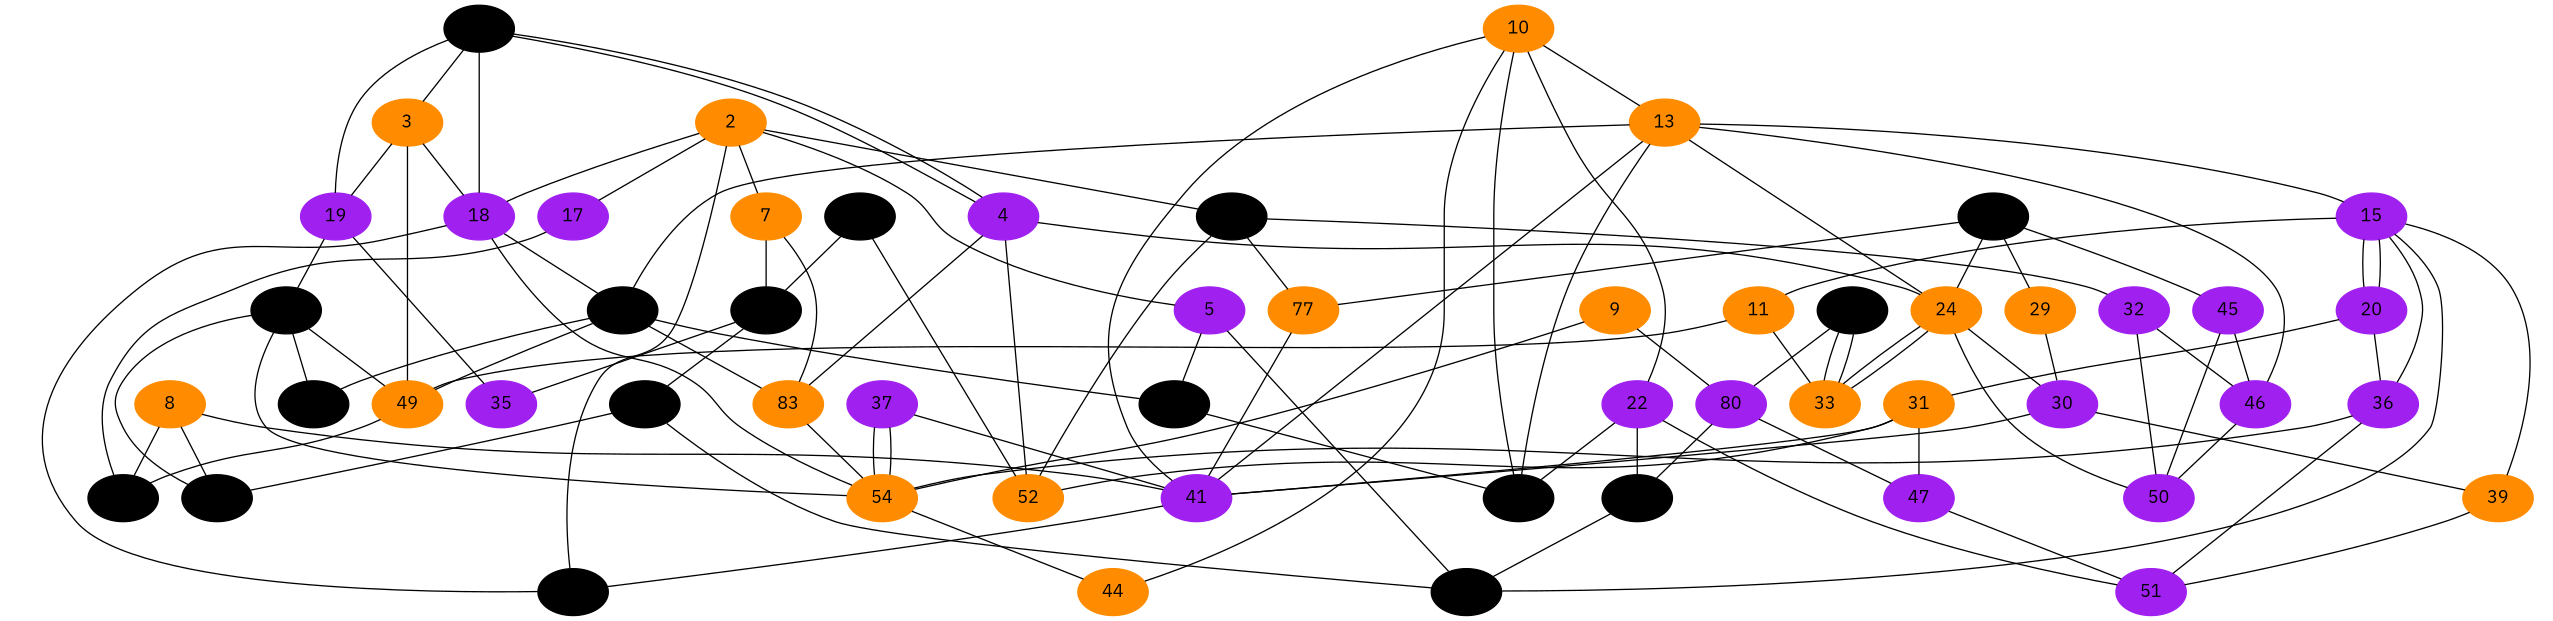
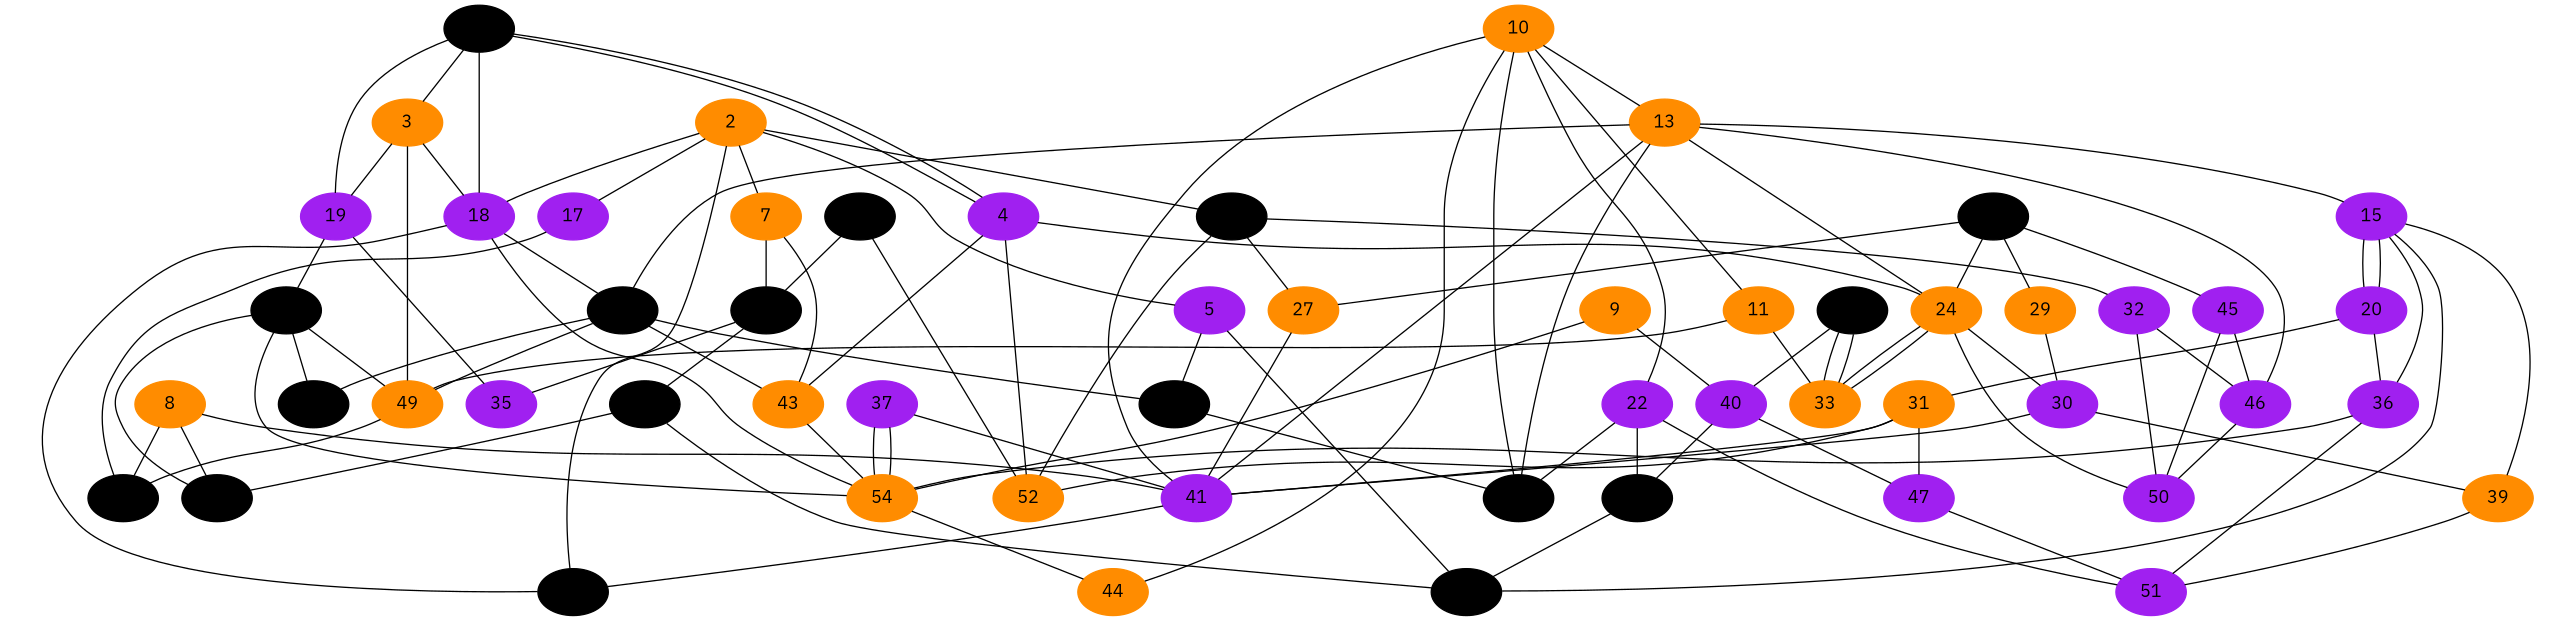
edge "15" -- "11": now "10" -- "11"
node "77": label "77" -> "27"
node "83": label "83" -> "43"
node "80": label "80" -> "40"
